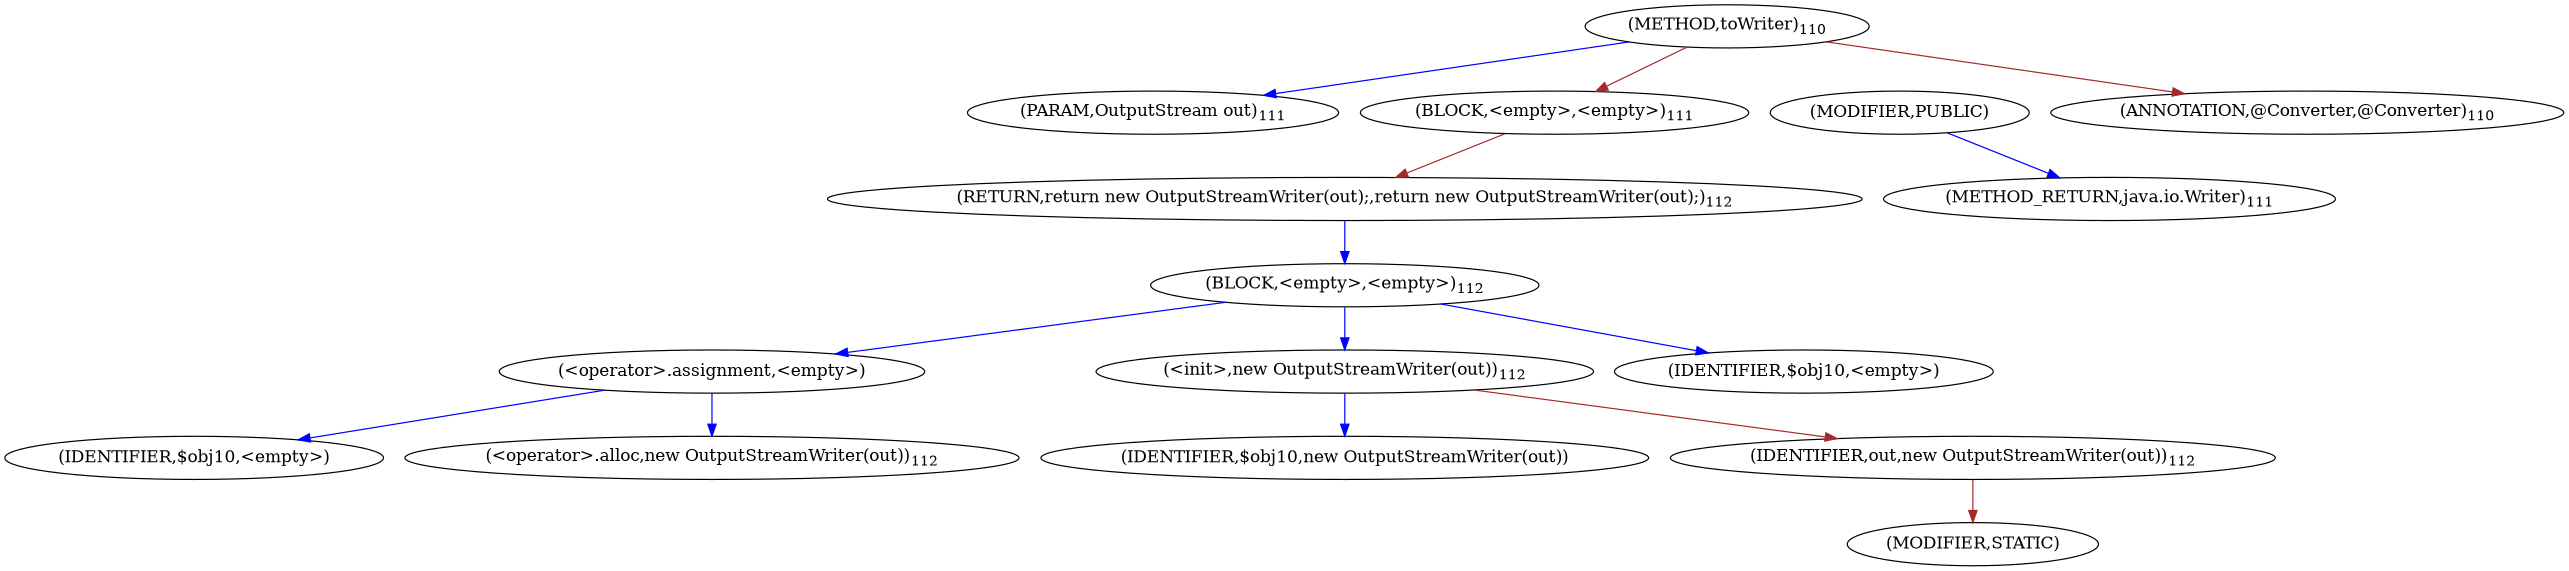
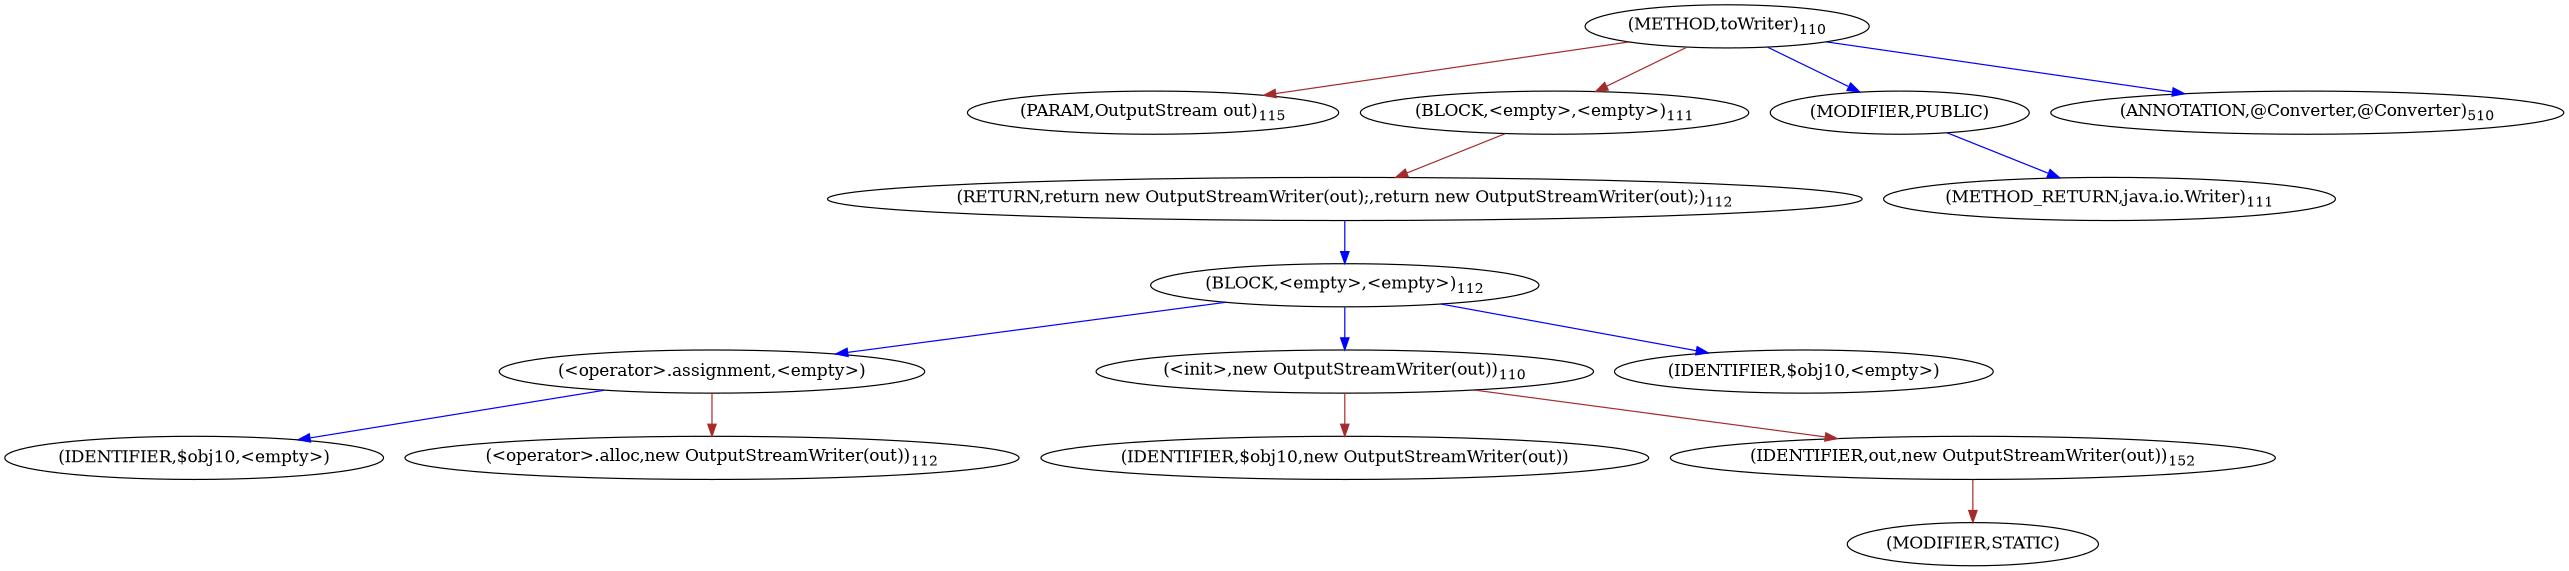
edge "(METHOD,toWriter)" -> "(MODIFIER,PUBLIC)": added
edge "(METHOD,toWriter)" -> "(ANNOTATION,@Converter,@Converter)": color brown -> blue
edge "(METHOD,toWriter)" -> "(PARAM,OutputStream out)": color blue -> brown
node "(PARAM,OutputStream out)": text "111" -> "115"
node "(ANNOTATION,@Converter,@Converter)": text "110" -> "510"
node "(<init>,new OutputStreamWriter(out))": text "112" -> "110"
edge "(<operator>.assignment,<empty>)" -> "(<operator>.alloc,new OutputStreamWriter(out))": color blue -> brown
edge "(<init>,new OutputStreamWriter(out))" -> "(IDENTIFIER,$obj10,new OutputStreamWriter(out))": color blue -> brown
node "(IDENTIFIER,out,new OutputStreamWriter(out))": text "112" -> "152"
